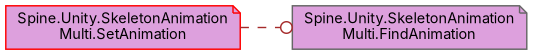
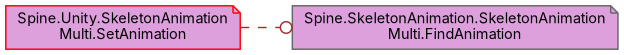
node "Spine.Unity.SkeletonAnimation Multi.FindAnimation": label "Spine.Unity.SkeletonAnimation Multi.FindAnimation" -> "Spine.SkeletonAnimation.SkeletonAnimation Multi.FindAnimation"
